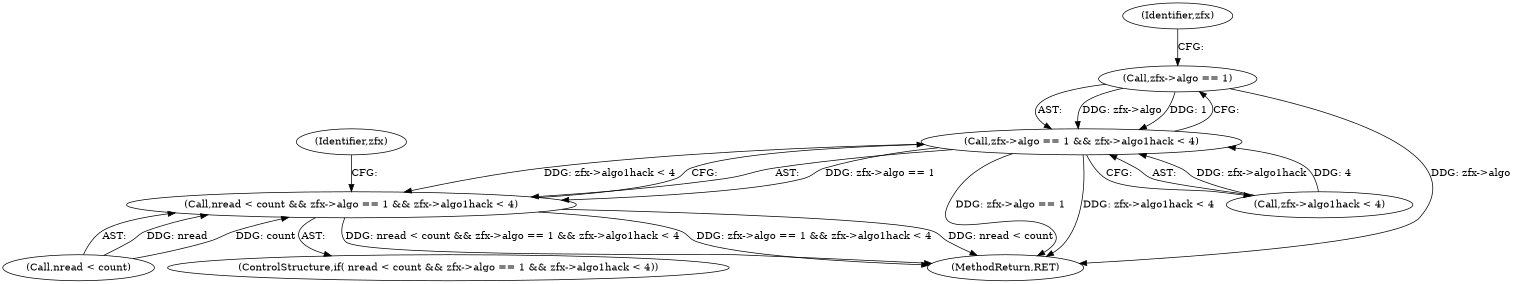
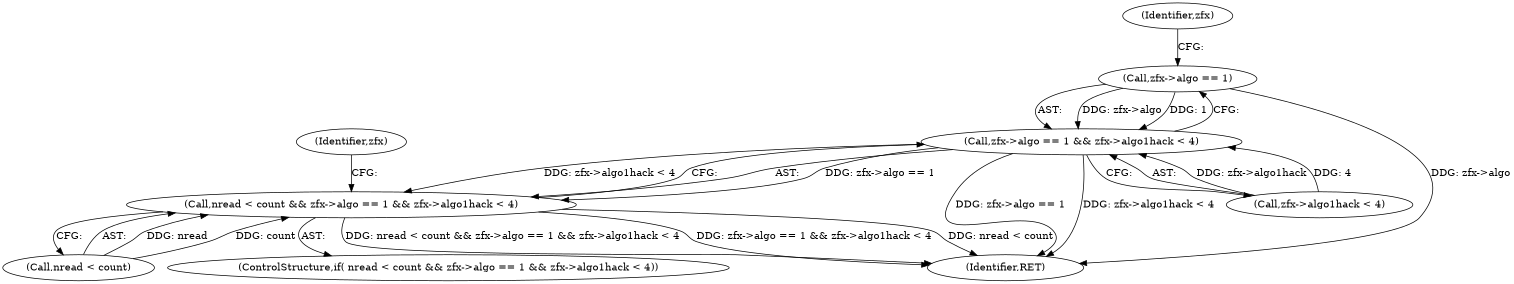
edge "(Call,nread < count && zfx->algo == 1 && zfx->algo1hack < 4)" -> "(Call,nread < count)": added, label "CFG:"
node "(MethodReturn,RET)": label "(MethodReturn,RET)" -> "(Identifier,RET)"
